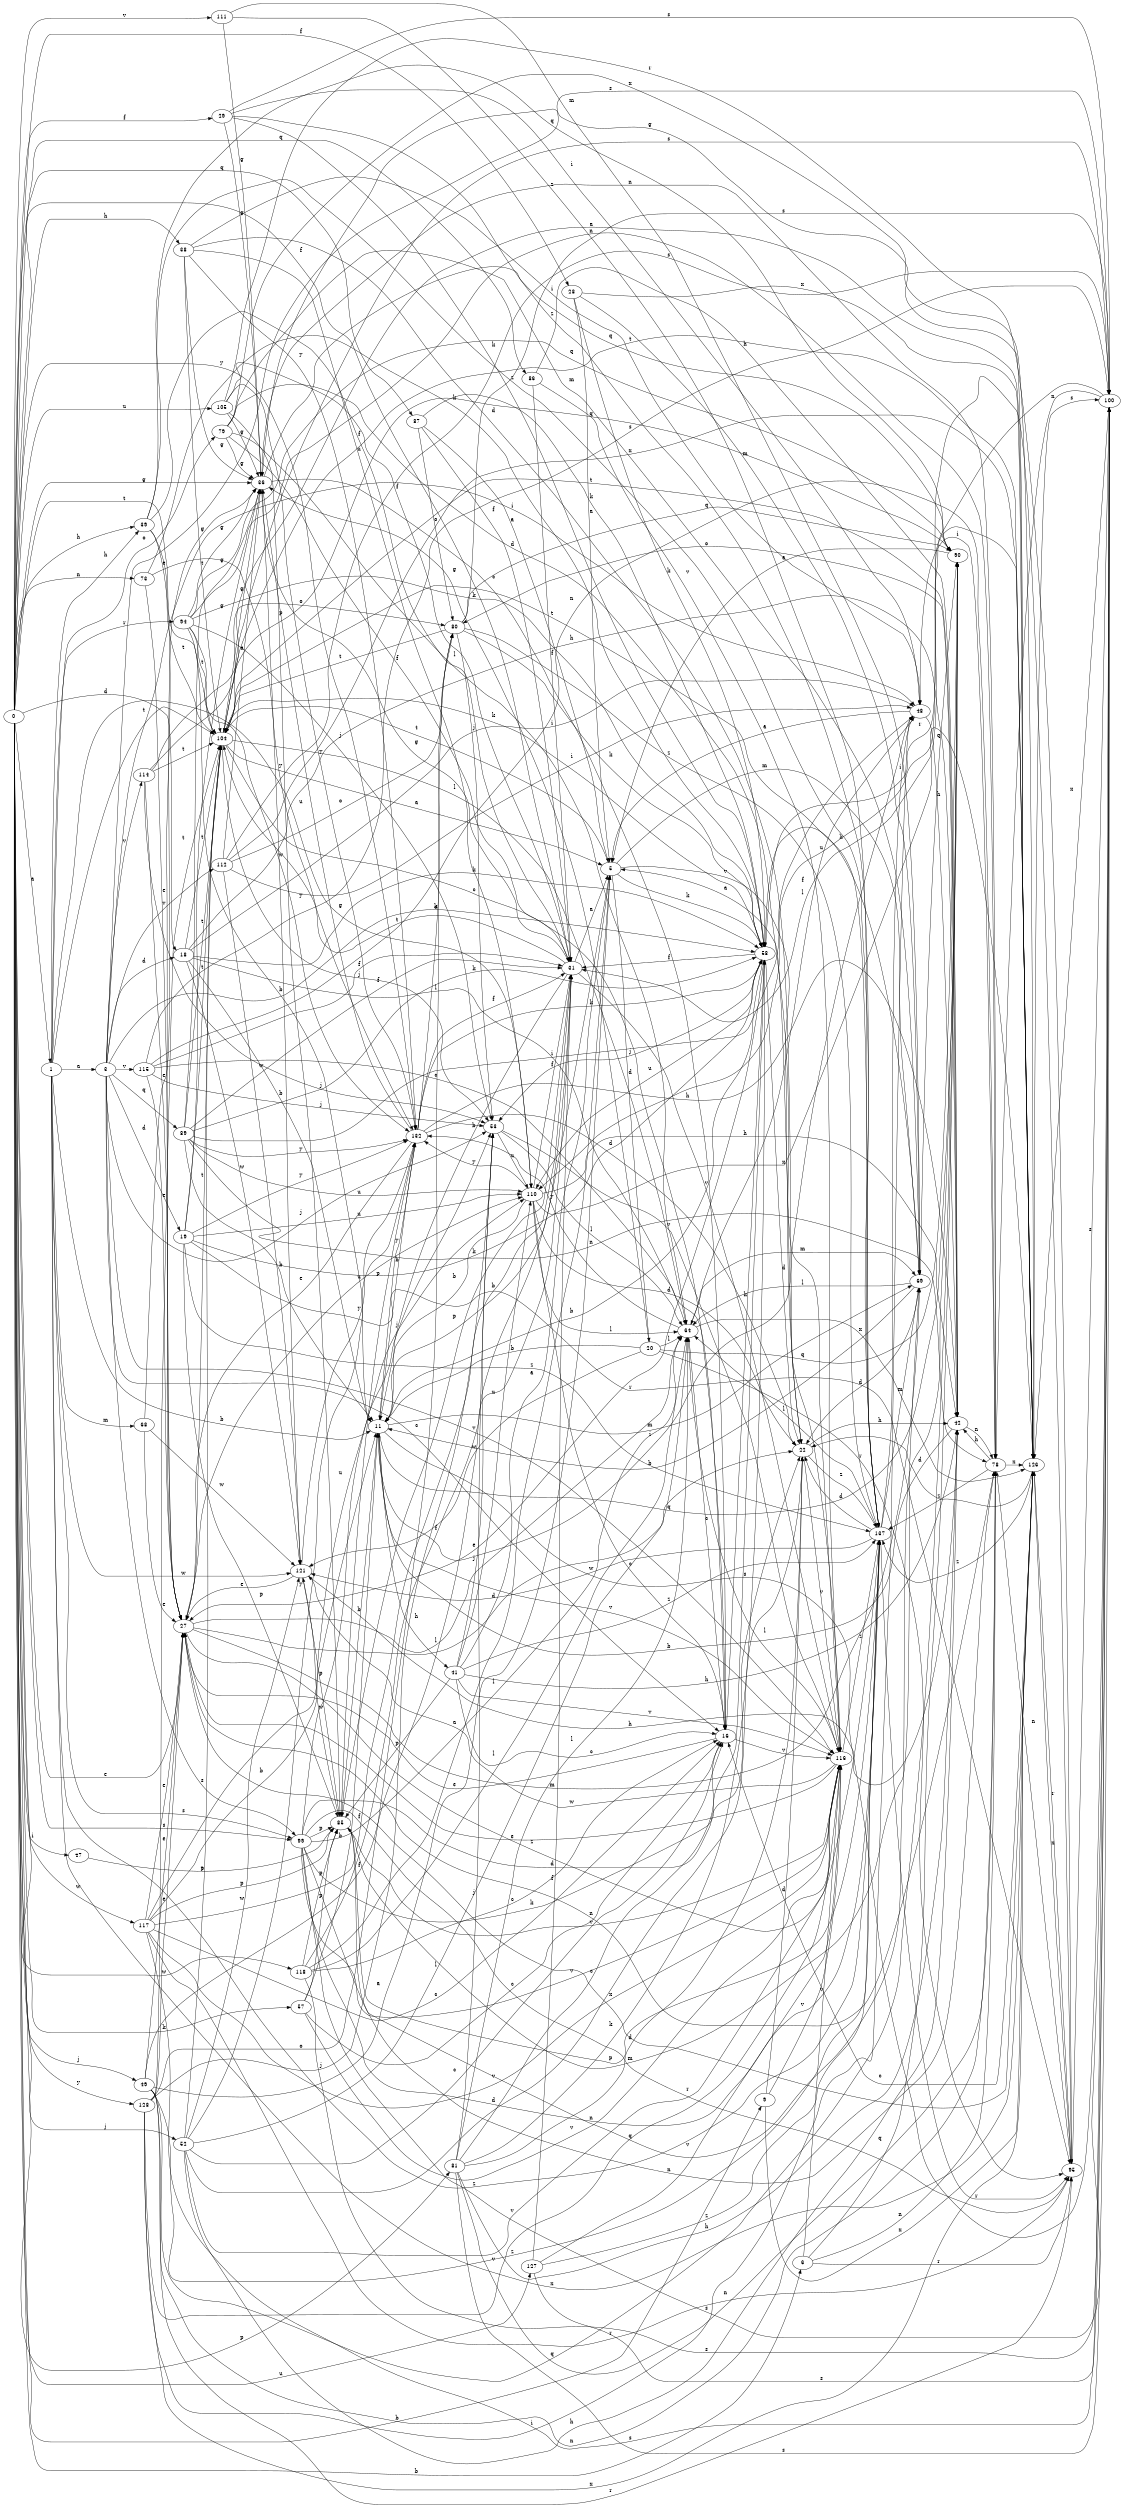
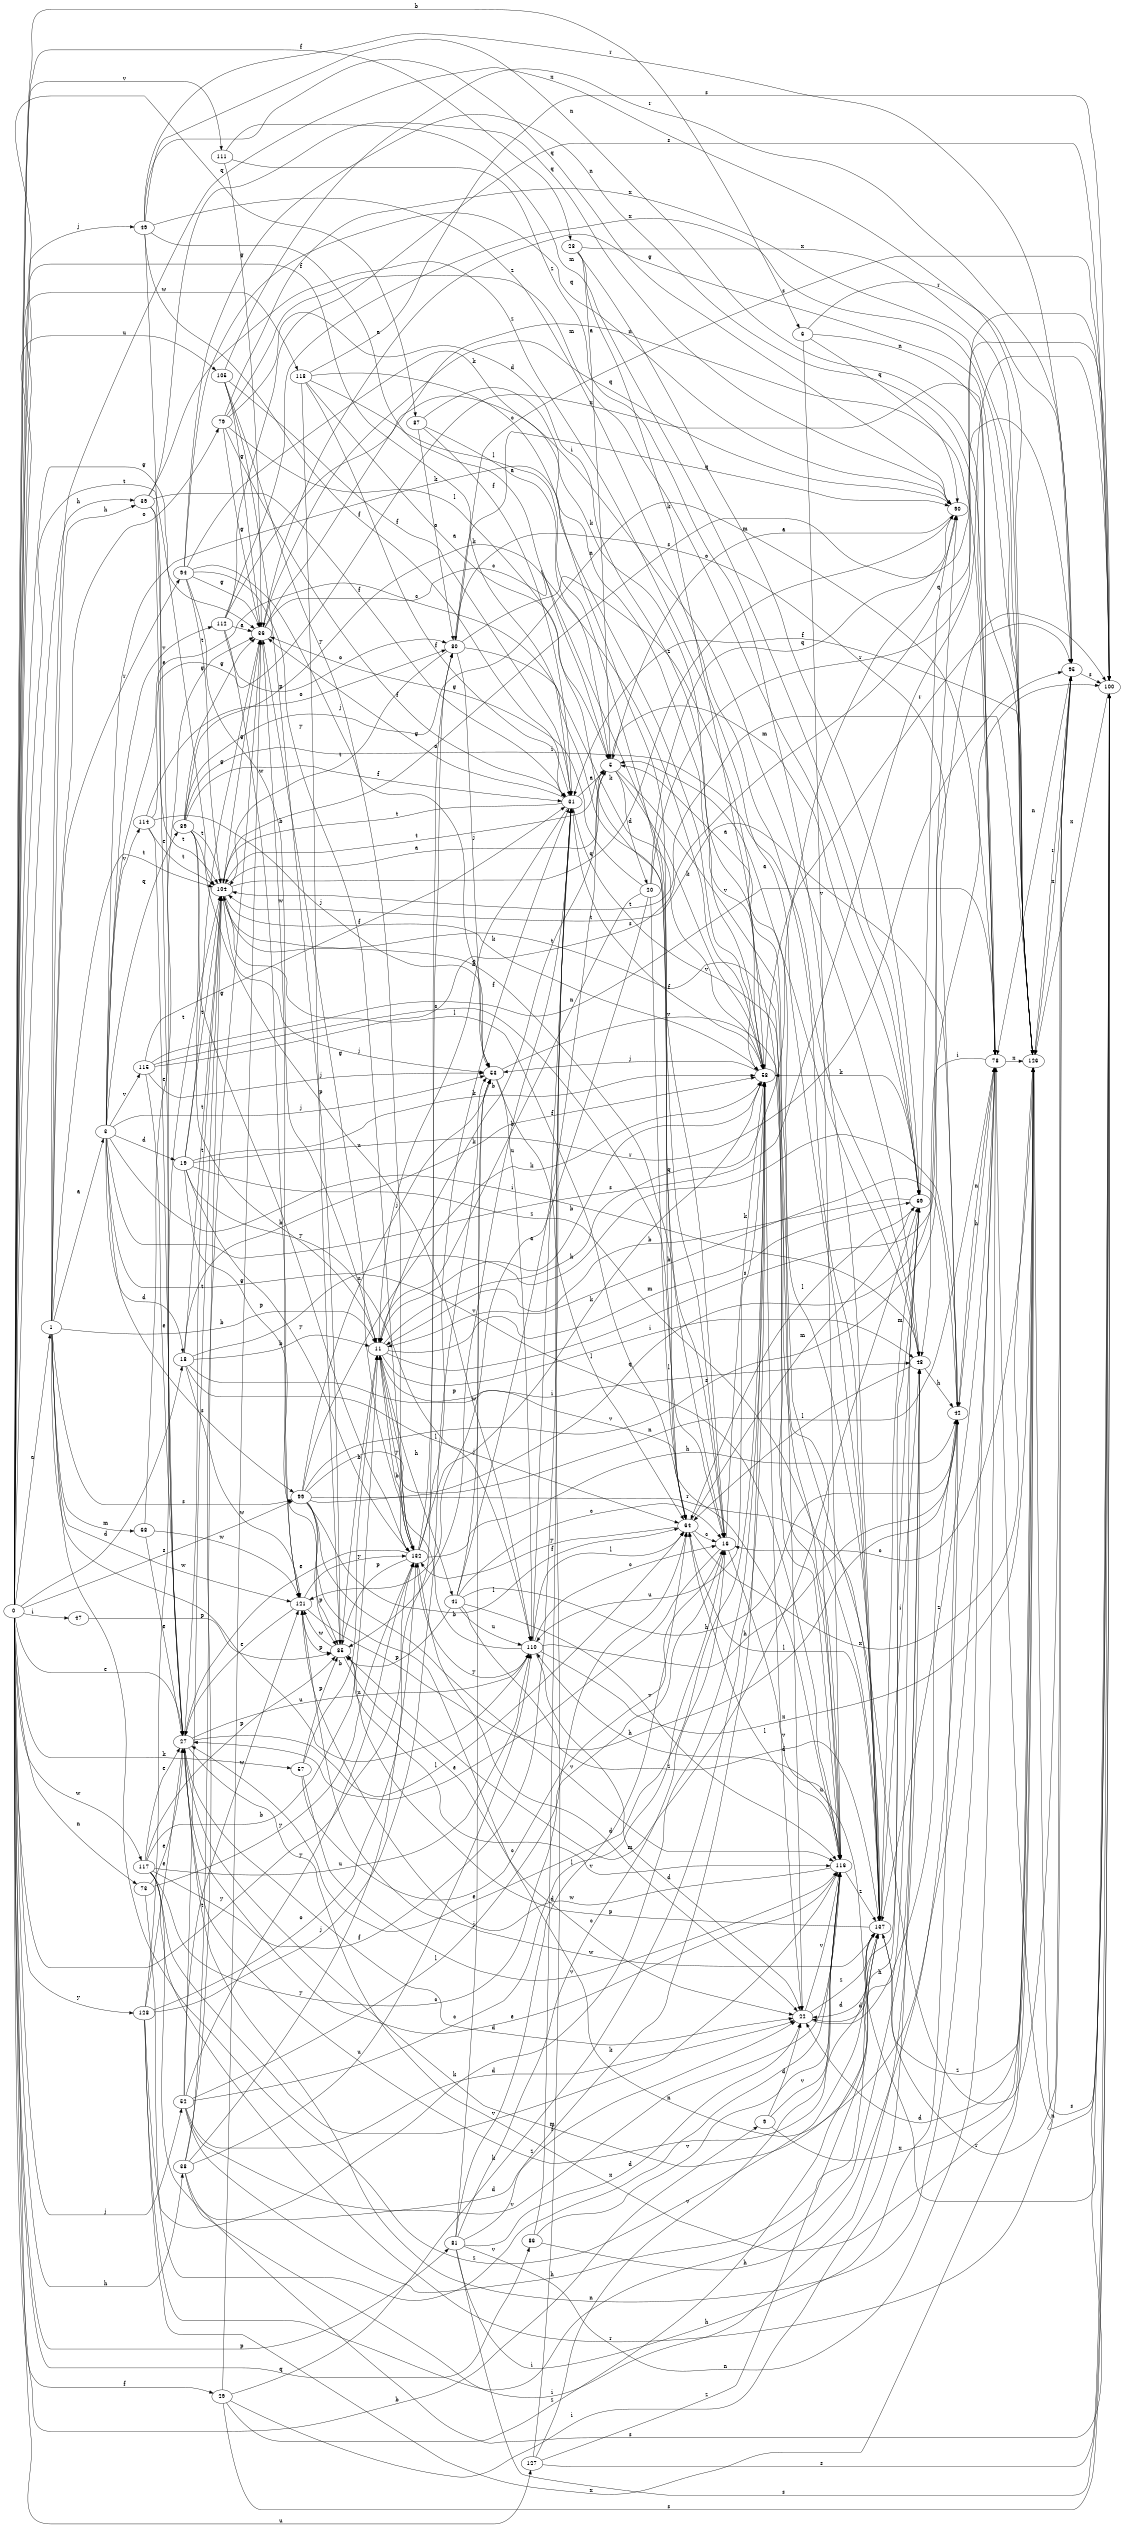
edge "114" -> "126": label "a" -> "x"
edge "99" -> "137": now "99" -> "78"
edge "52" -> "42": now "52" -> "69"
